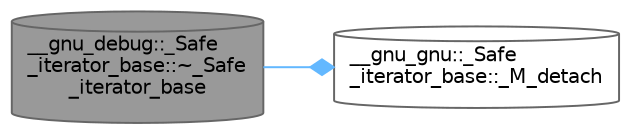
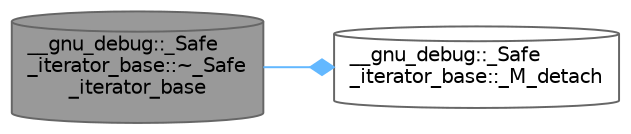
node "__gnu_gnu::_Safe _iterator_base::_M_detach": label "__gnu_gnu::_Safe _iterator_base::_M_detach" -> "__gnu_debug::_Safe _iterator_base::_M_detach"
